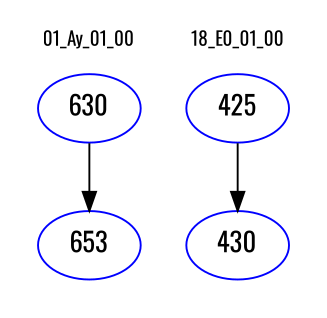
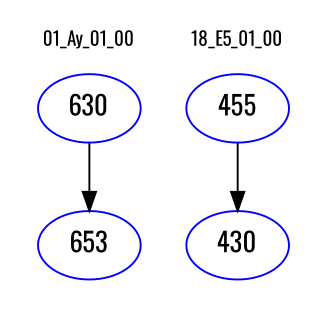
cluster "18_E0_01_00": label "18_E0_01_00" -> "18_E5_01_00"
node "425": label "425" -> "455"
